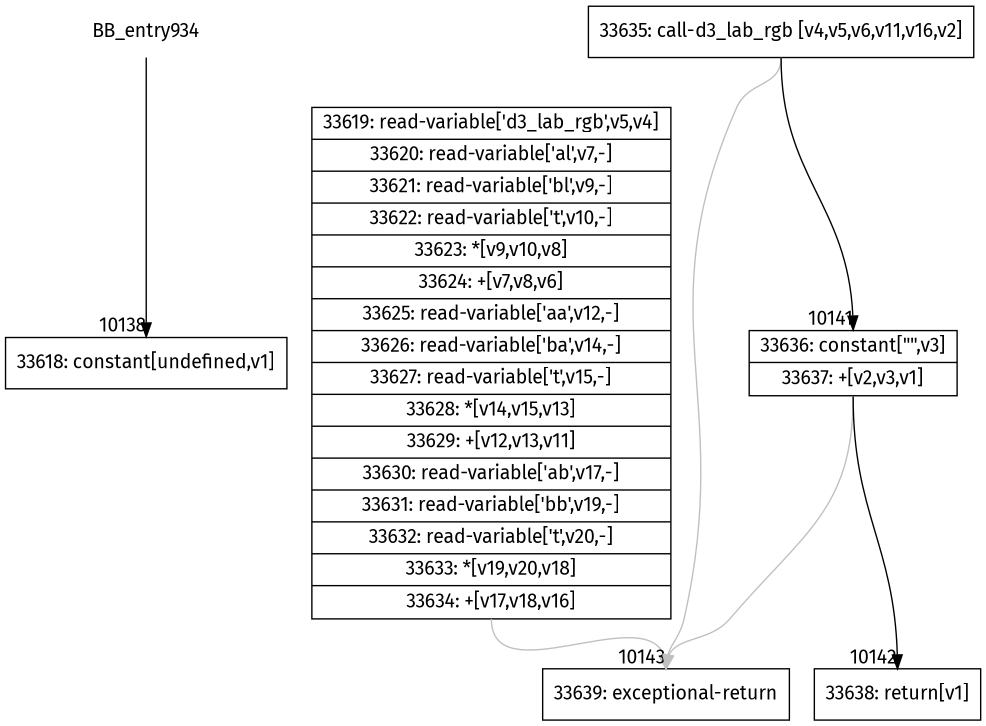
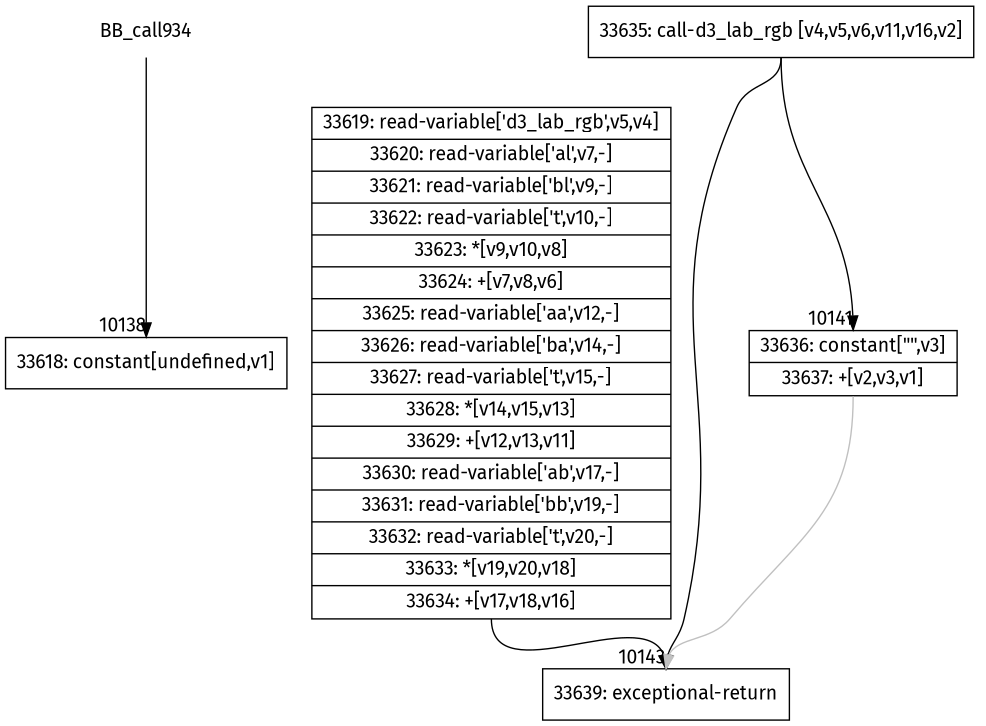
node "BB_entry934": label "BB_entry934" -> "BB_call934"
edge "33635: call-d3_lab_rgb [v4,v5,v6,v11,v16,v2]" -> "33639: exceptional-return": color gray -> black
edge "33619: read-variable['d3_lab_rgb',v5,v4]" -> "33639: exceptional-return": color gray -> black
node "33638: return[v1]": removed
